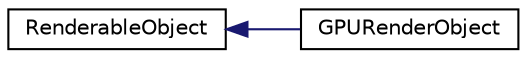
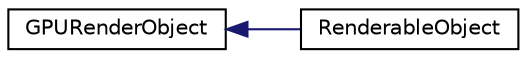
edge "GPURenderObject" -> "RenderableObject": reversed
